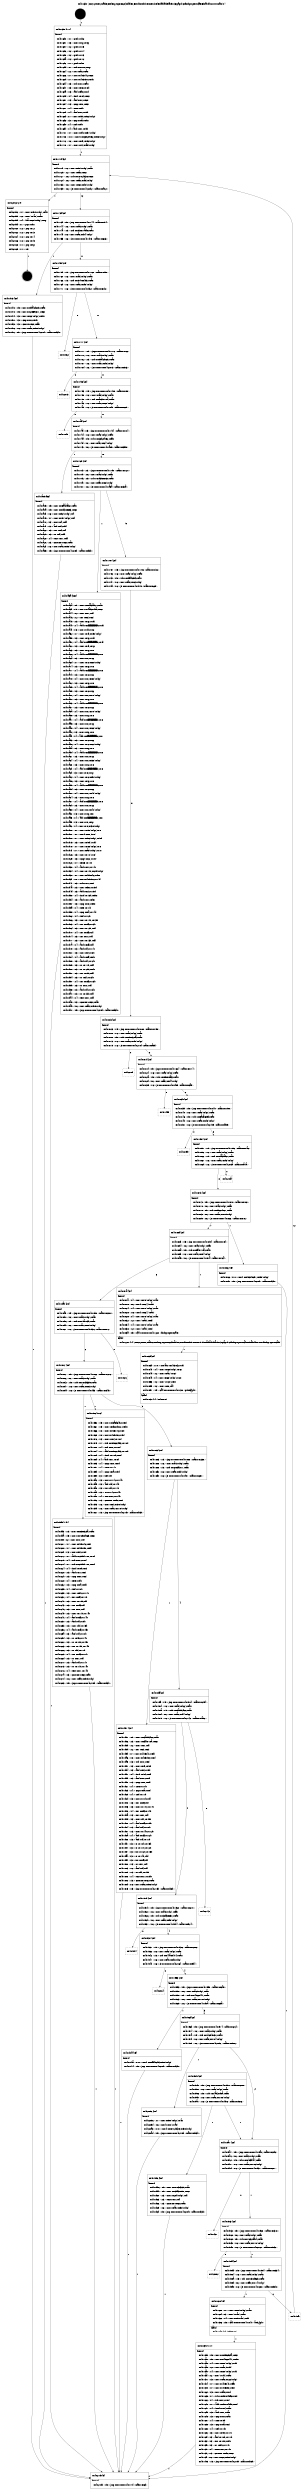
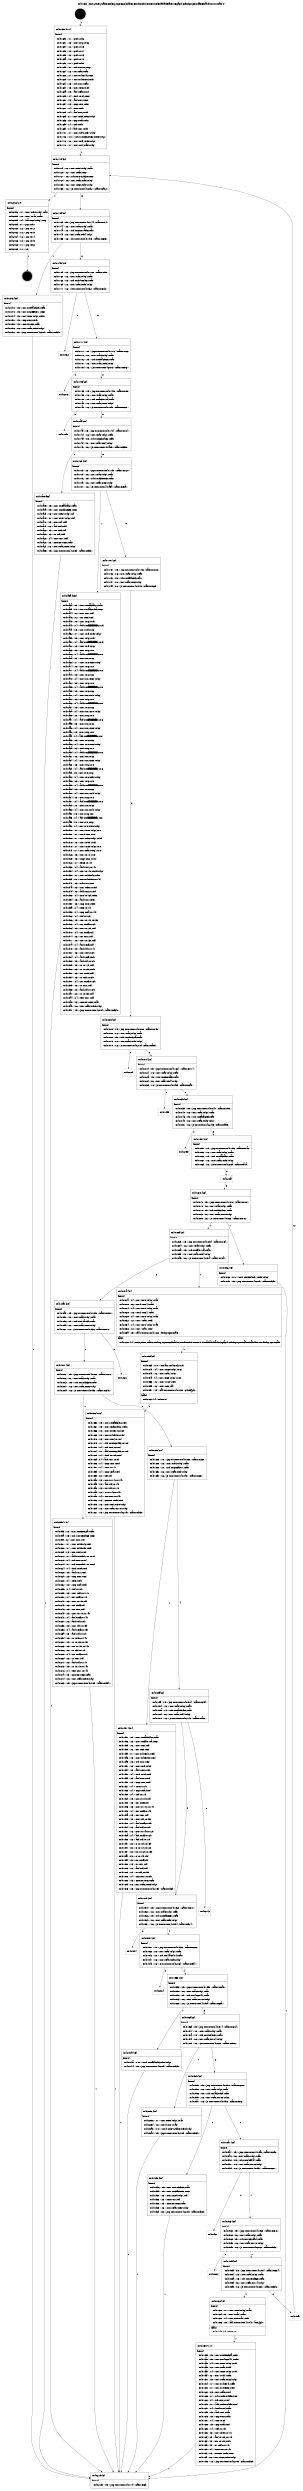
edge "0x401857 [28]" -> "0x401873 [28]": now "0x4020ca" -> "0x401873 [28]"
edge "0x4018c7 [28]" -> "0x401e5c [106]": now "0x401e3f [29]" -> "0x401e5c [106]"
edge "0x40196f [28]" -> "0x4019a7 [28]": now "0x40196f [28]" -> "0x40198b [28]"
